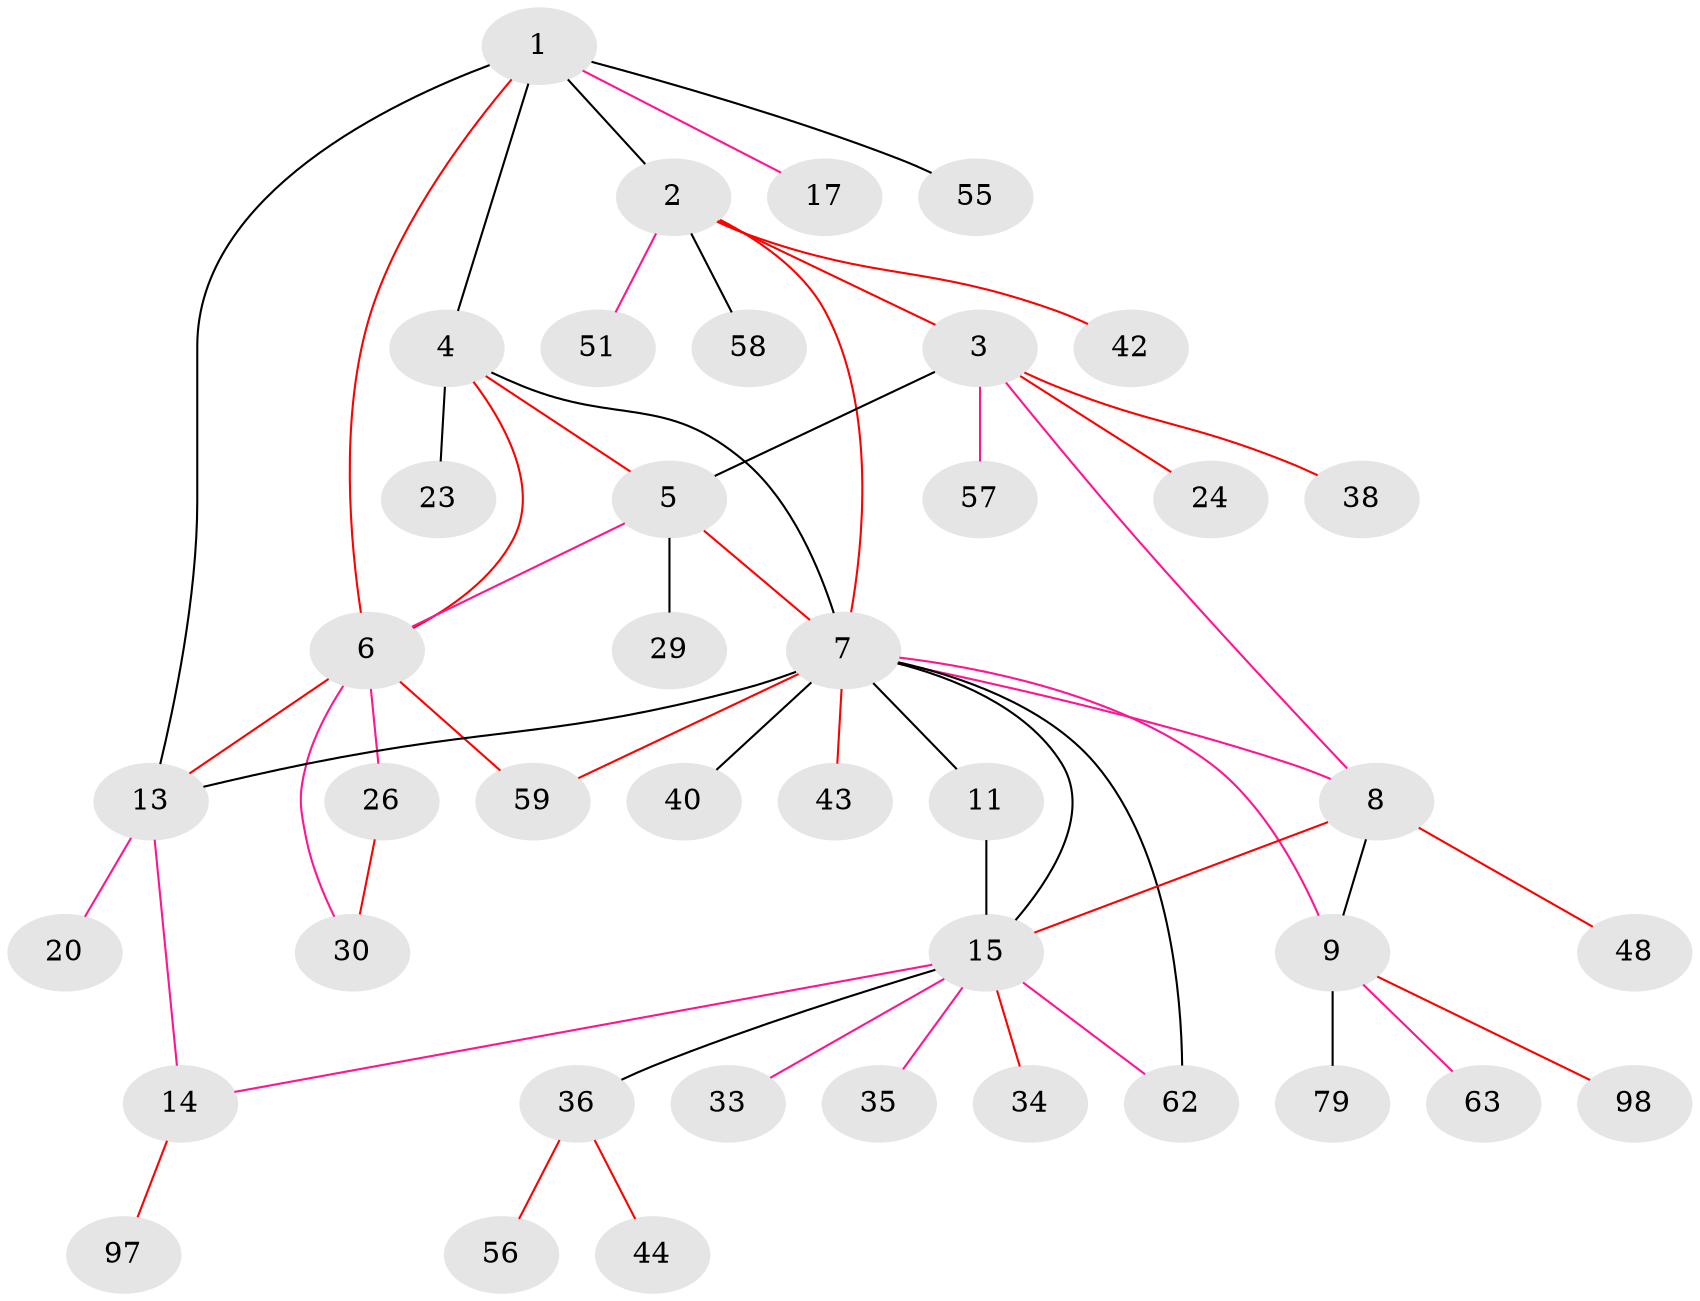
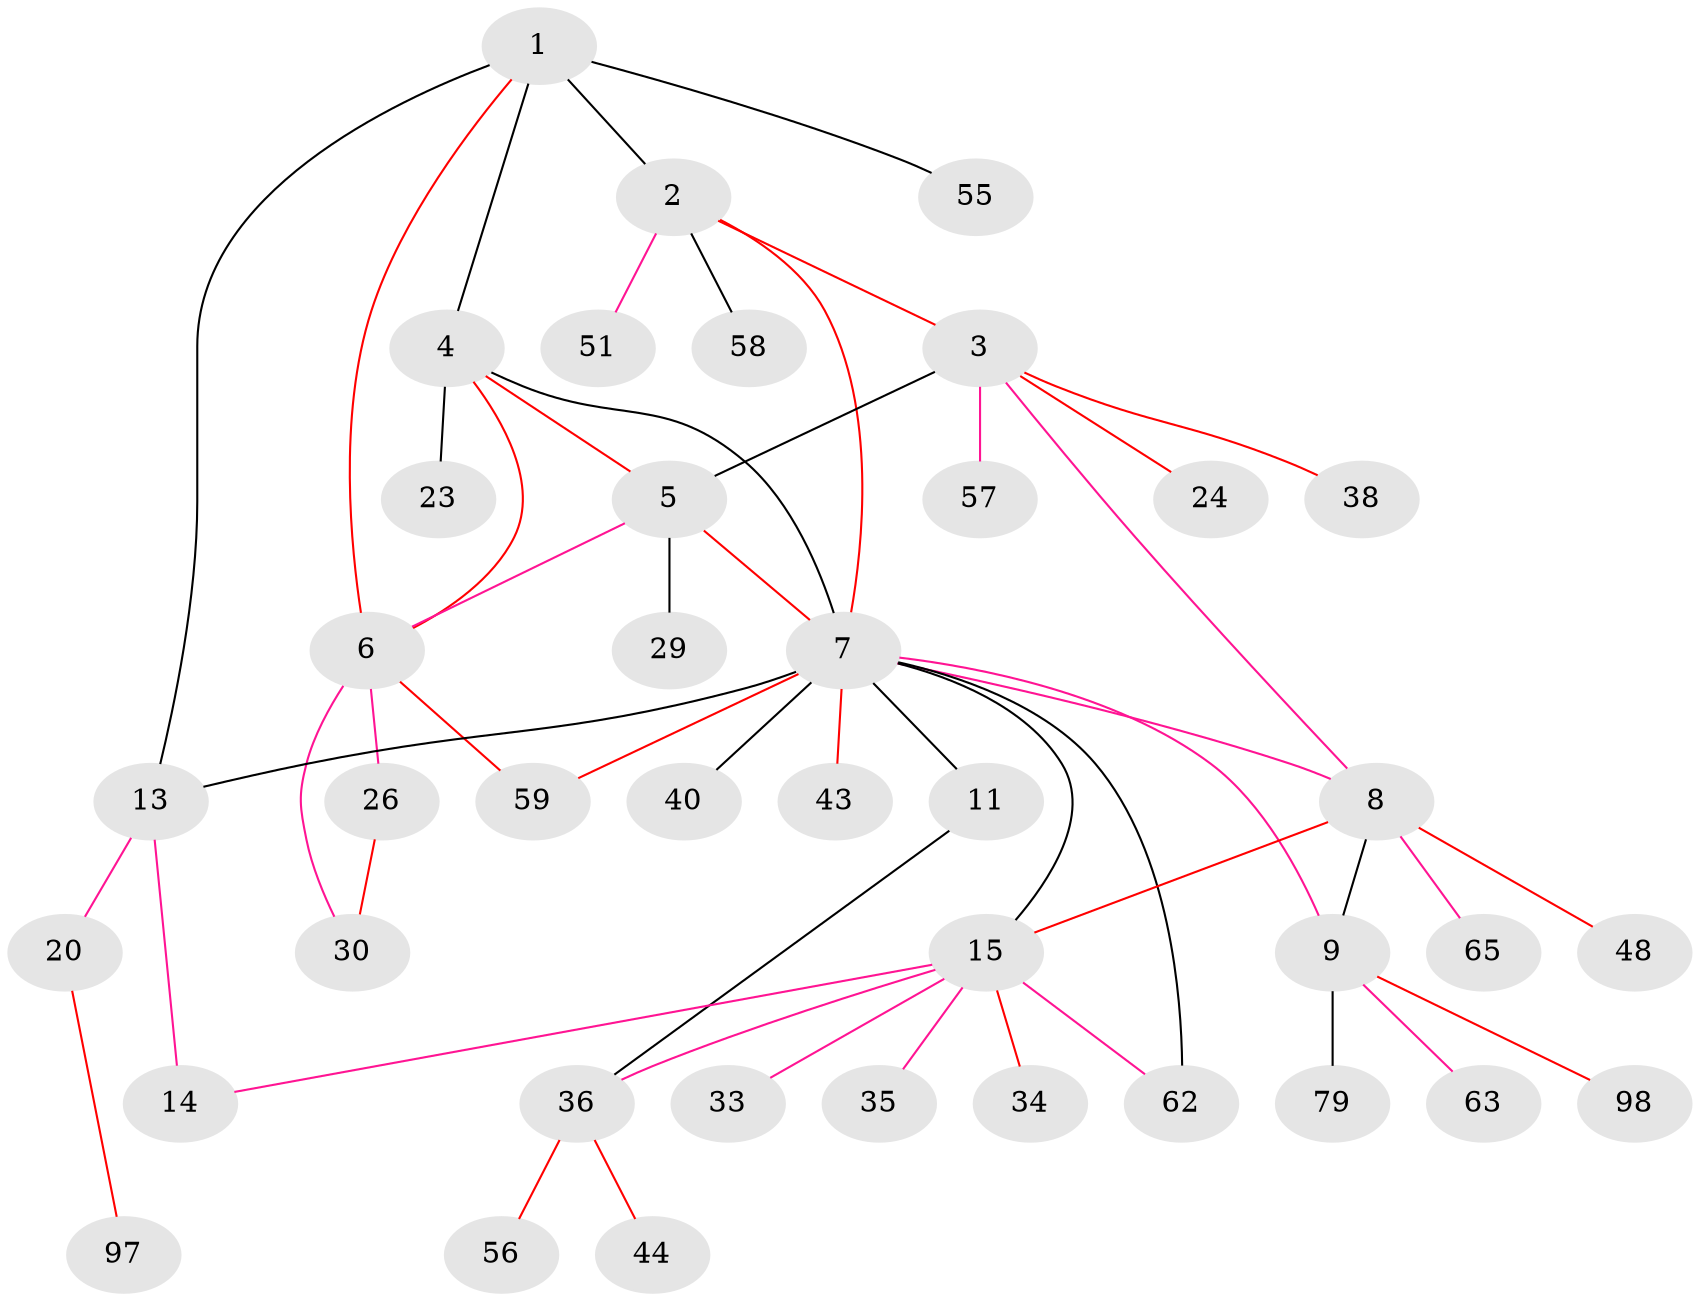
node "17": removed
node "42": removed
edge "6" -- "13": removed
edge "11" -- "15": now "11" -- "36"
node "65": added
edge "15" -- "36": color black -> deeppink
edge "14" -- "97": now "20" -- "97"
